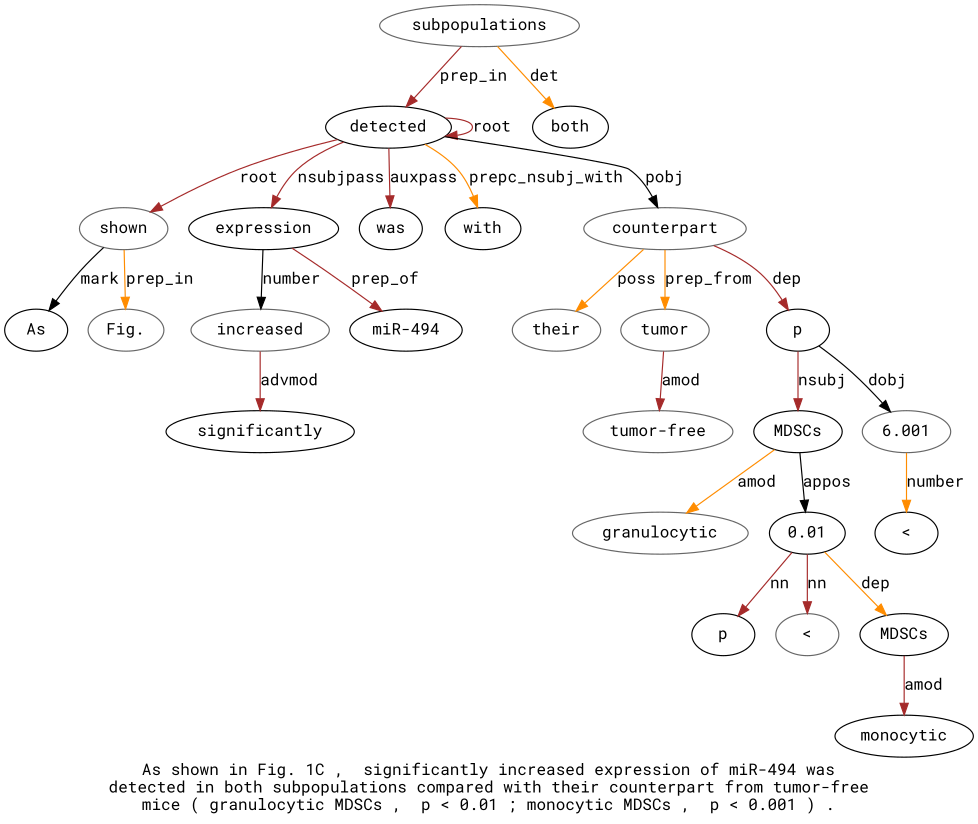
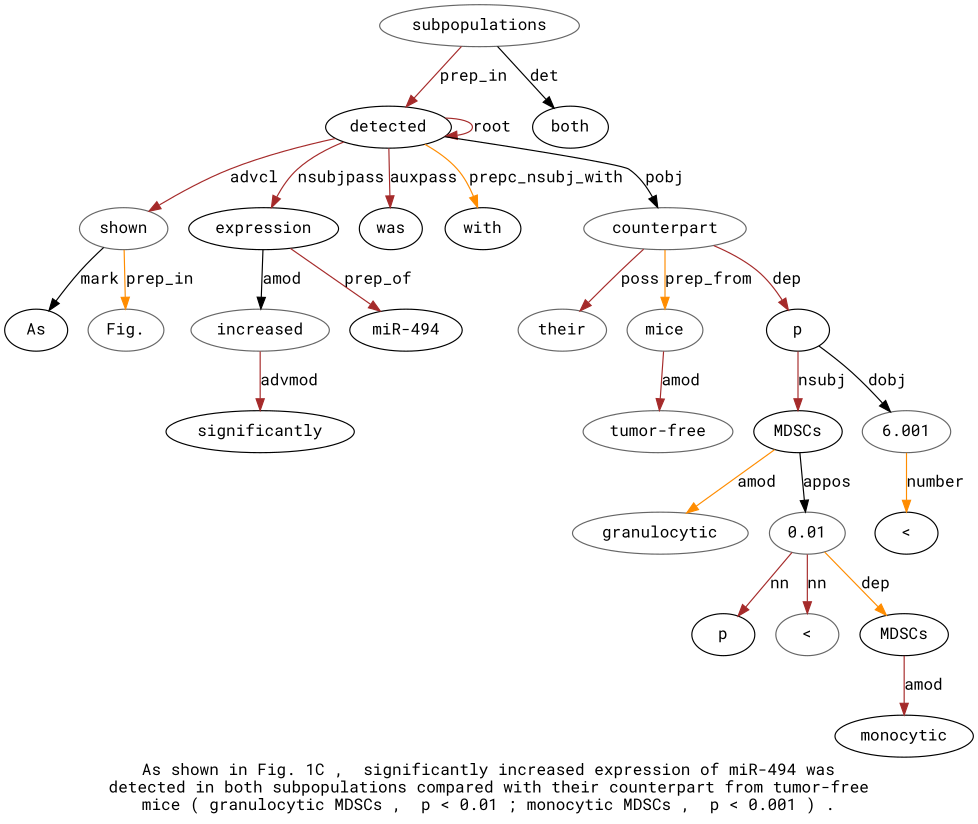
edge "subpopulations" -> "both": color darkorange -> black
edge "detected" -> "shown": label "root" -> "advcl"
edge "counterpart" -> "their": color darkorange -> brown
edge "expression" -> "increased": label "number" -> "amod"
node "tumor": label "tumor" -> "mice"
node "0.01": color black -> gray40
